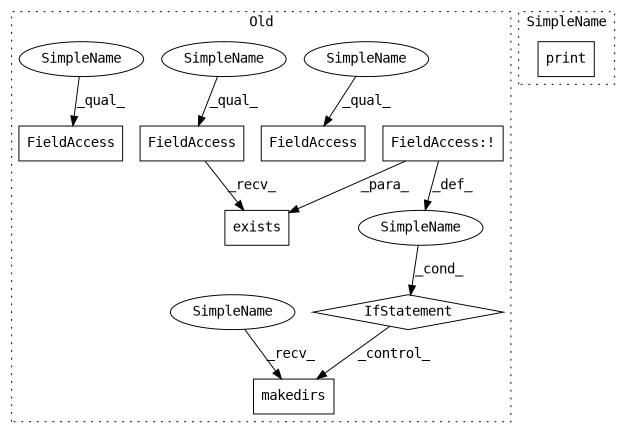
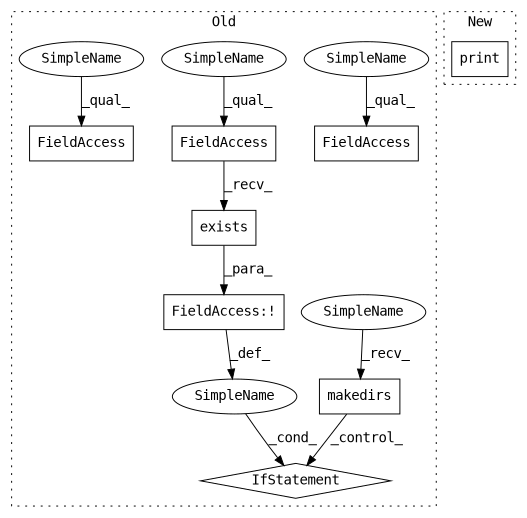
cluster "SimpleName": label "SimpleName" -> "New"
edge "FieldAccess:!" -> "exists": reversed
edge "IfStatement" -> "makedirs": reversed
